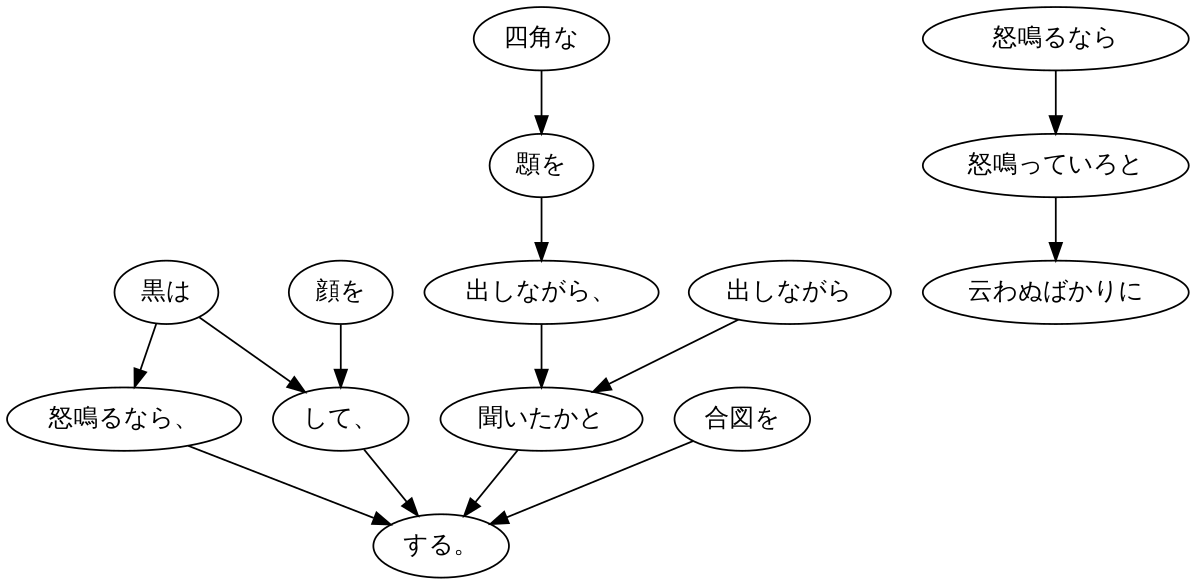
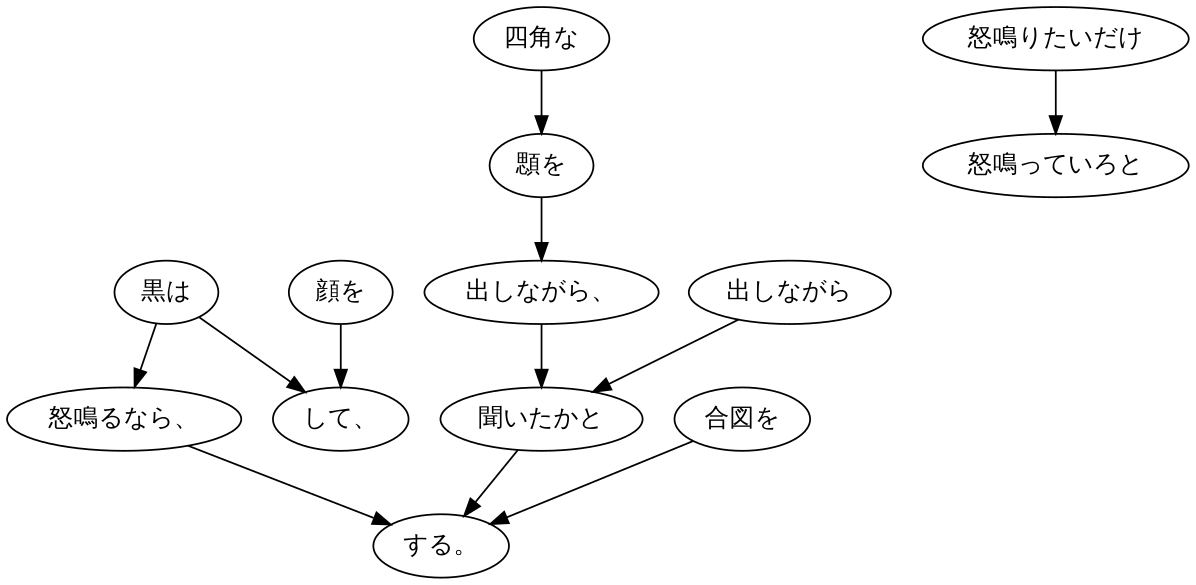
node "怒鳴るなら": label "怒鳴るなら" -> "怒鳴りたいだけ"
node "云わぬばかりに": removed
edge "して、" -> "する。": removed
